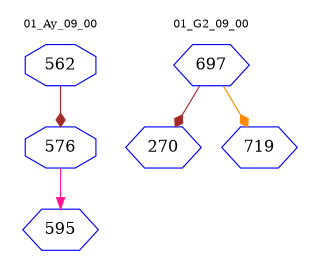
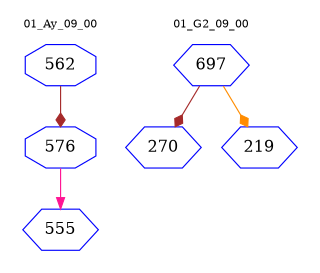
node "719": label "719" -> "219"
node "595": label "595" -> "555"
